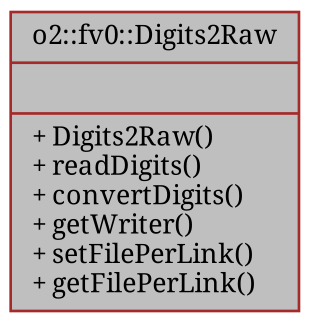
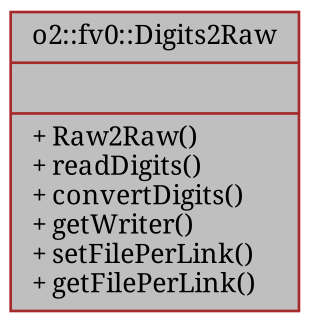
node "o2::fv0::Digits2Raw": text "+ Digits2Raw()" -> "+ Raw2Raw()"
